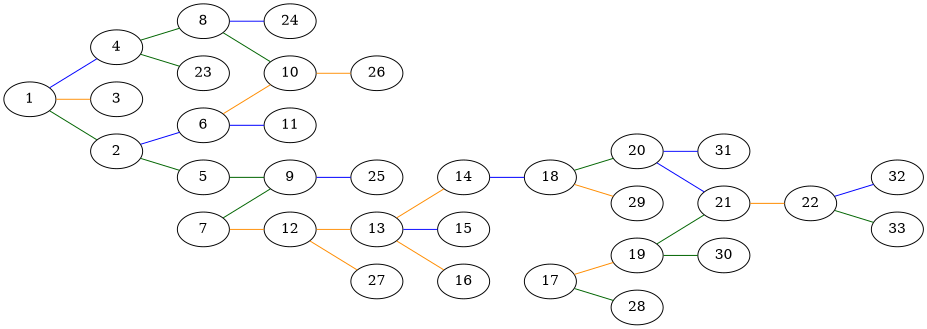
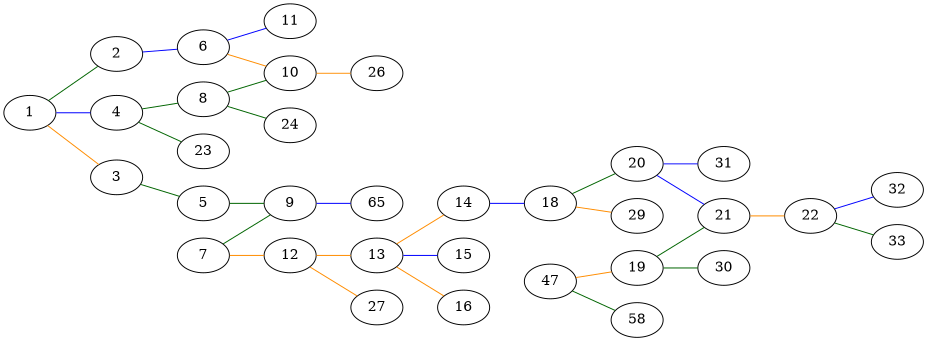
edge "8" -- "24": color blue -> darkgreen
edge "2" -- "5": now "3" -- "5"
node "25": label "25" -> "65"
node "17": label "17" -> "47"
node "28": label "28" -> "58"
